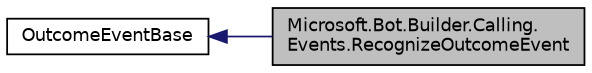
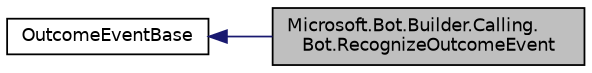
node "Microsoft.Bot.Builder.Calling. Events.RecognizeOutcomeEvent": label "Microsoft.Bot.Builder.Calling. Events.RecognizeOutcomeEvent" -> "Microsoft.Bot.Builder.Calling. Bot.RecognizeOutcomeEvent"
